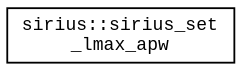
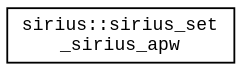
node "sirius::sirius_set _lmax_apw": label "sirius::sirius_set _lmax_apw" -> "sirius::sirius_set _sirius_apw"
